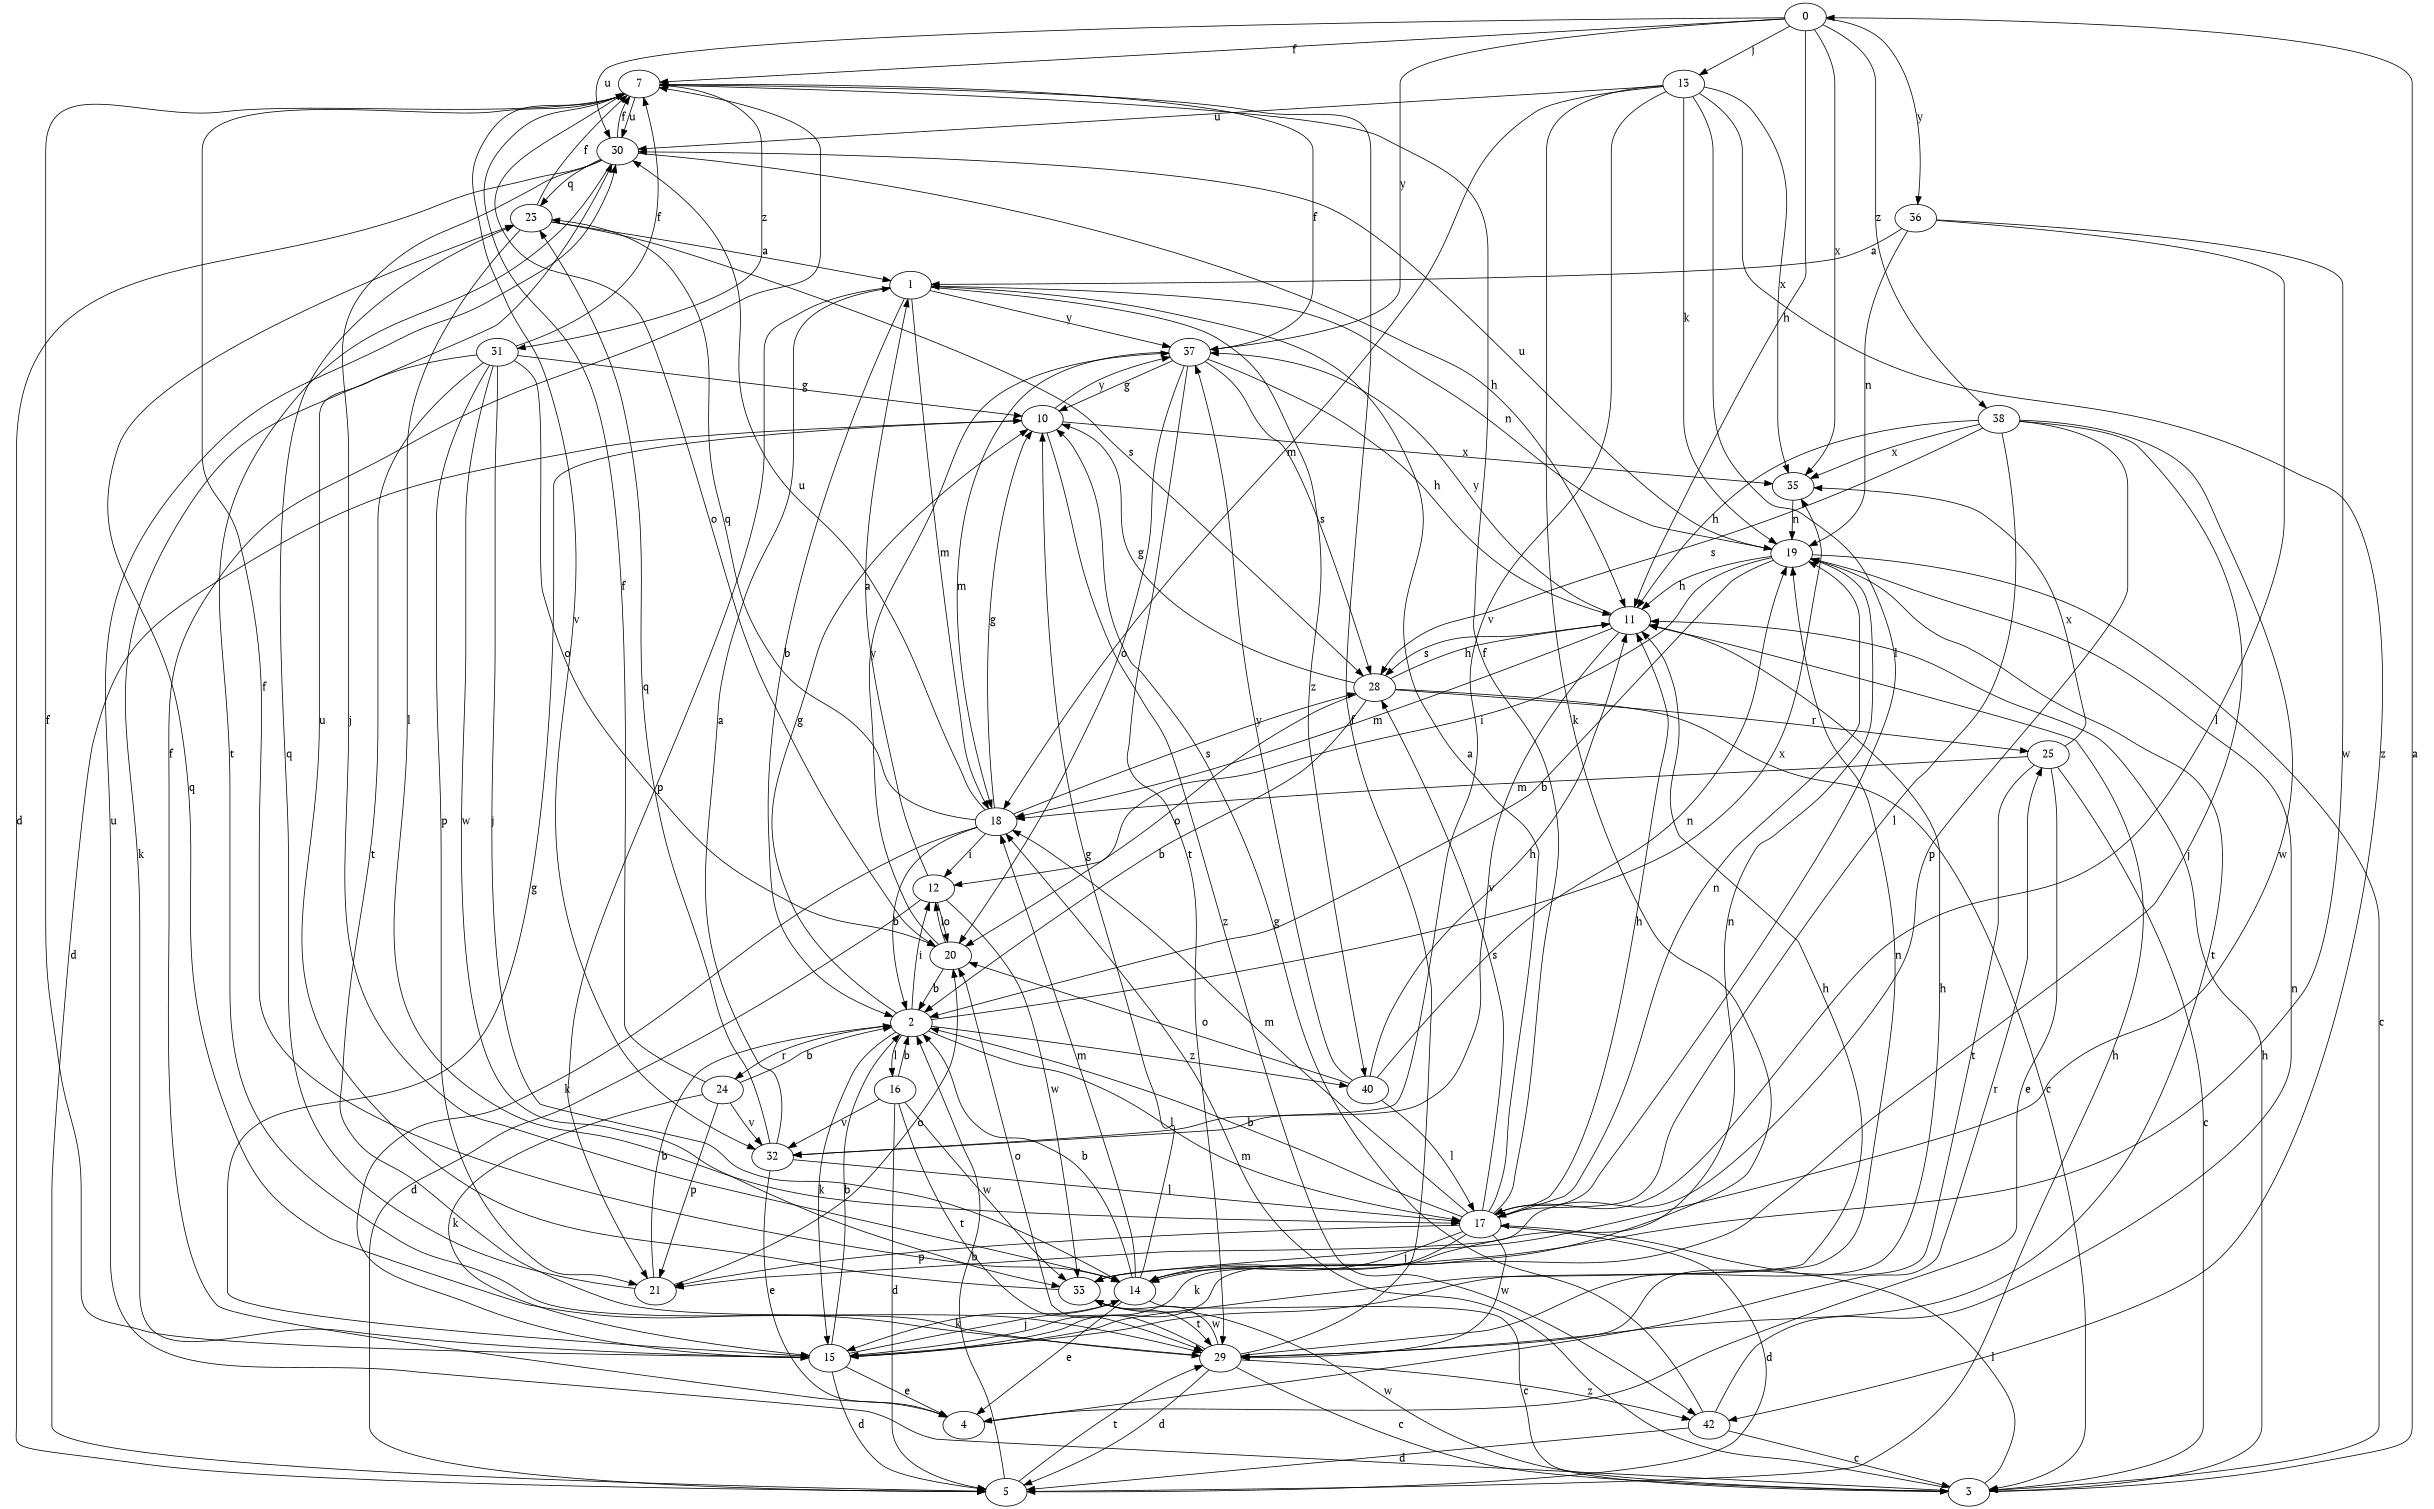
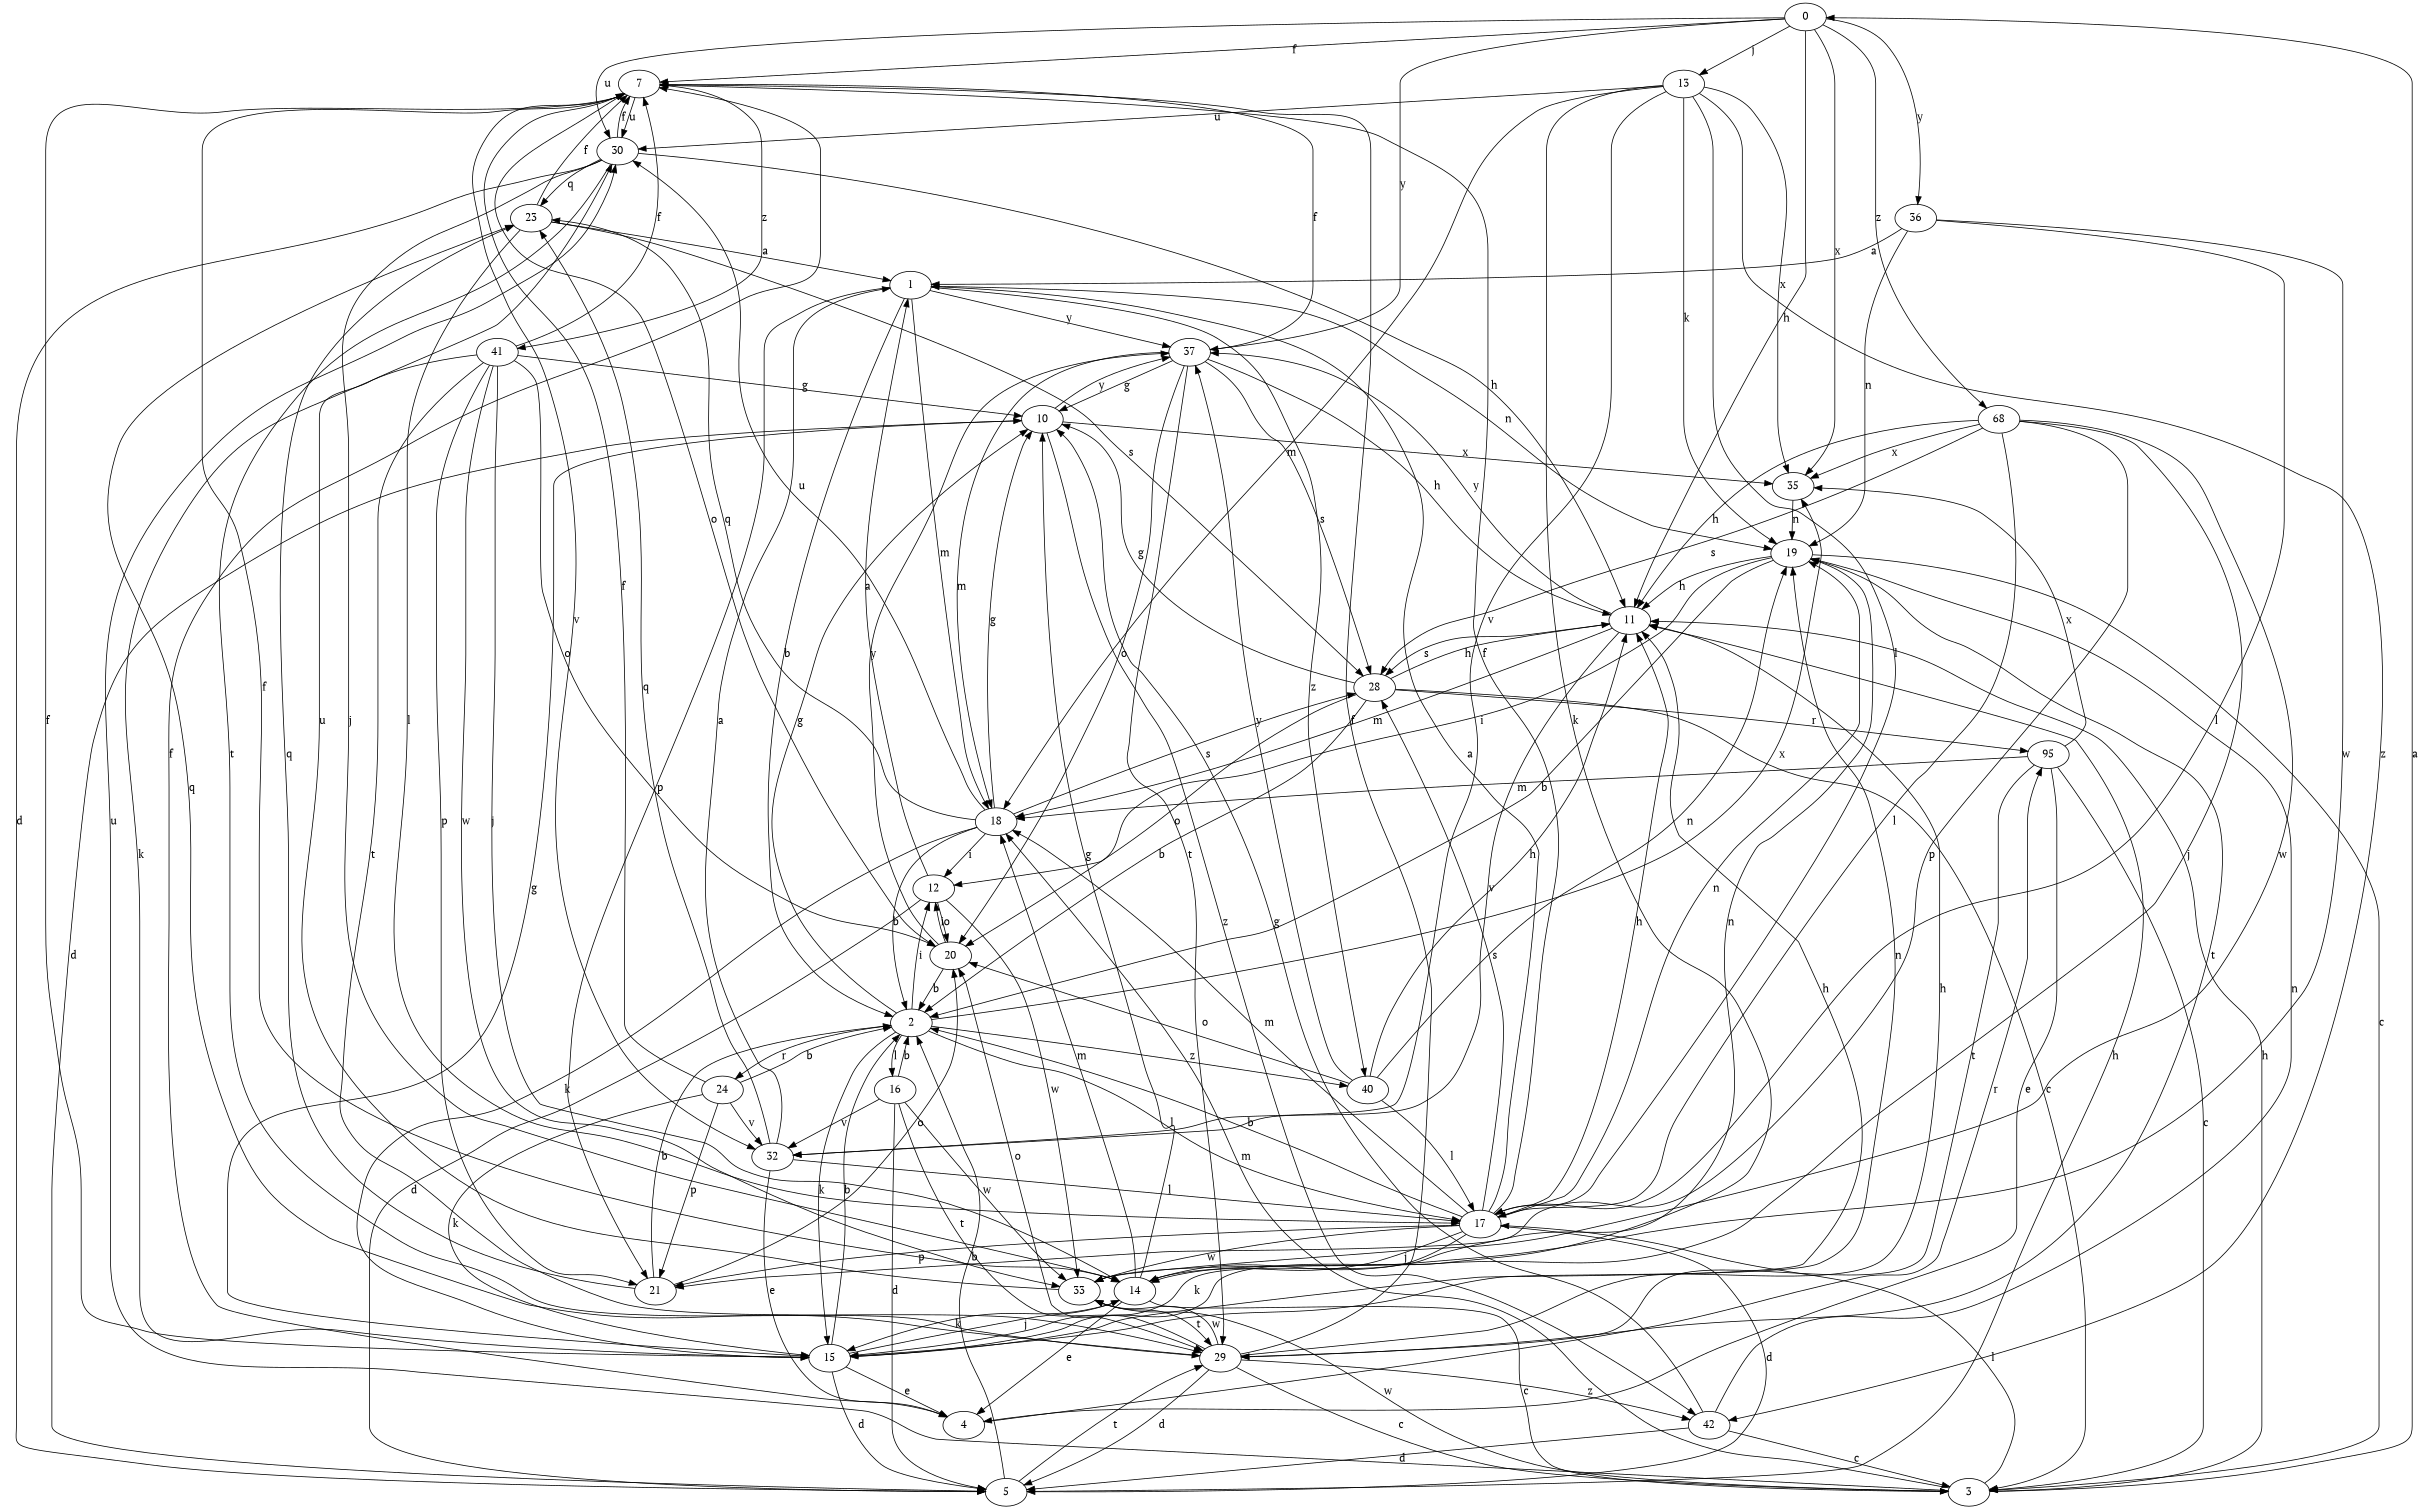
edge "19" -> "30": removed, label "u"
node "31": label "31" -> "41"
node "38": label "38" -> "68"
node "25": label "25" -> "95"
edge "14" -> "2": removed, label "b"
edge "17" -> "29": now "17" -> "33"
